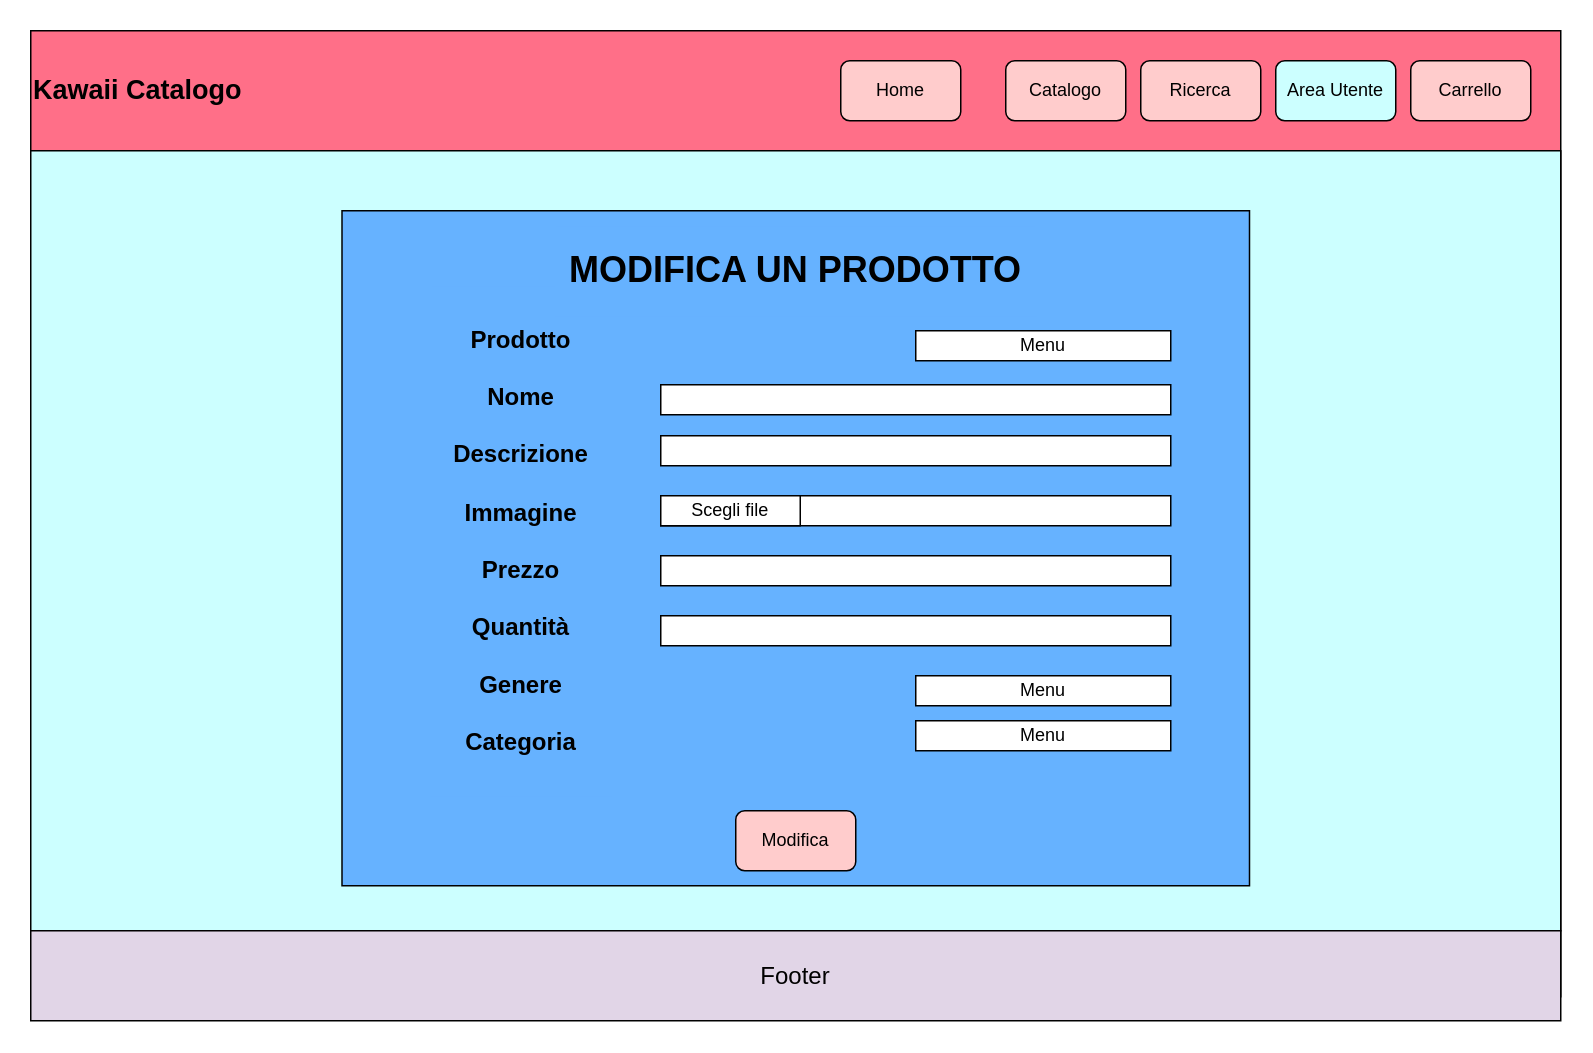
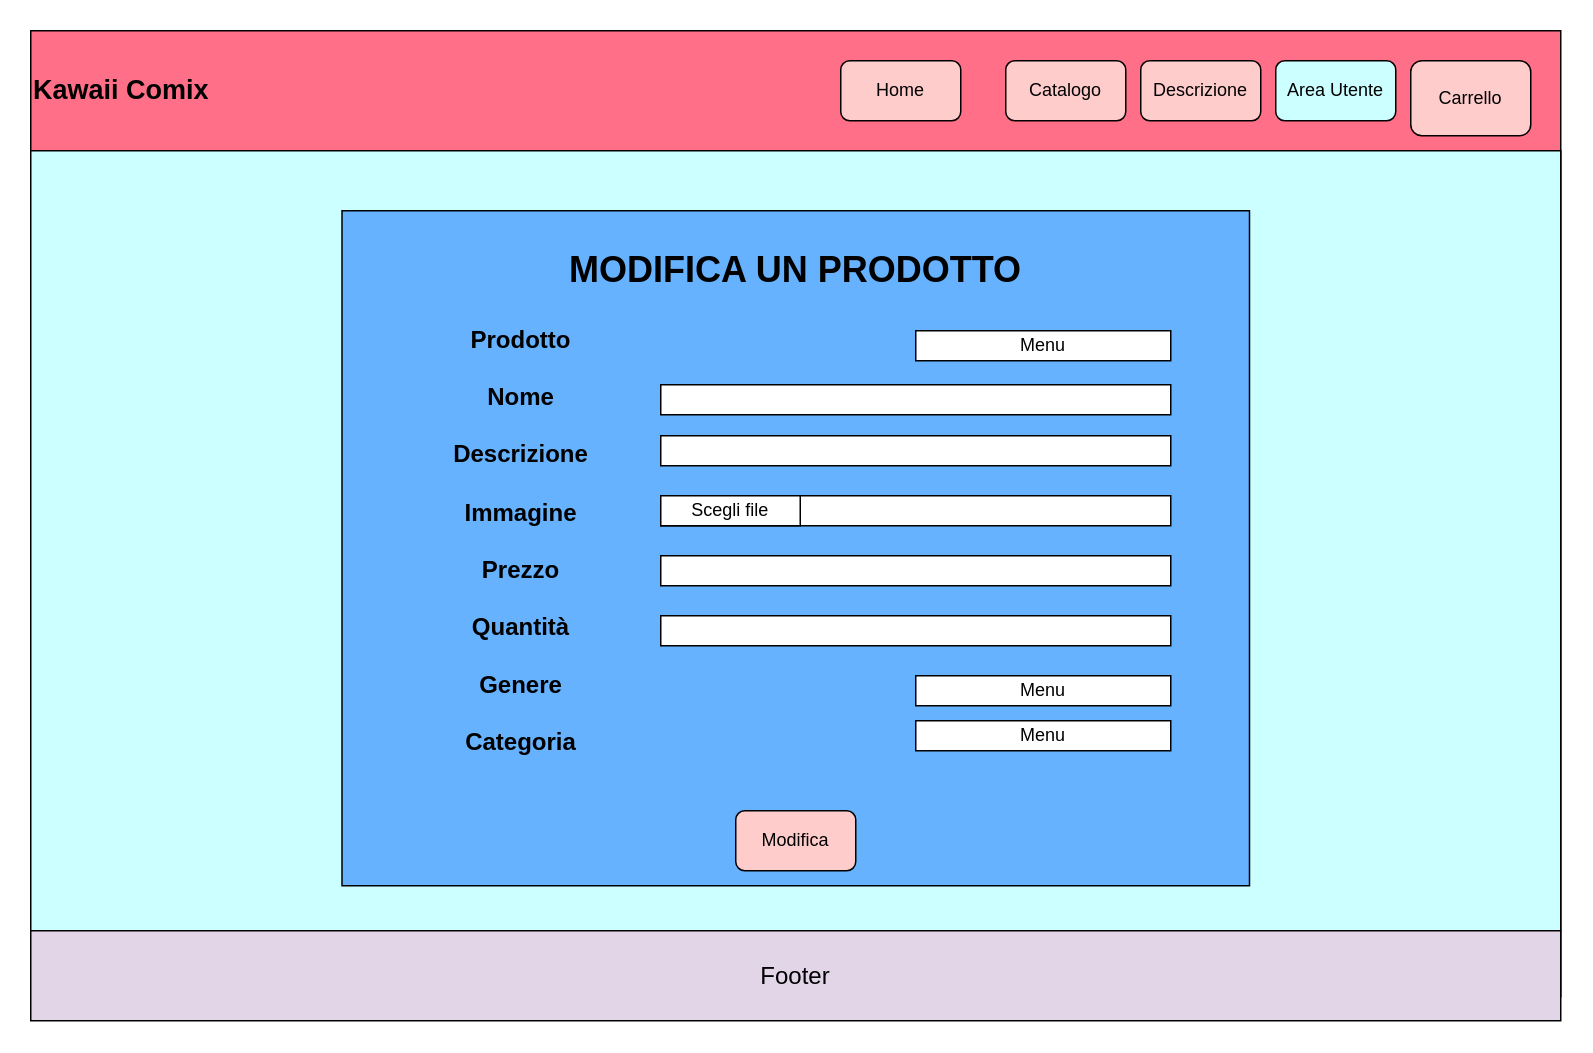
node "Kawaii Catalogo": label "Kawaii Catalogo" -> "Kawaii Comix"
node "Ricerca": label "Ricerca" -> "Descrizione"
node "Carrello": size 120x60 -> 120x75
